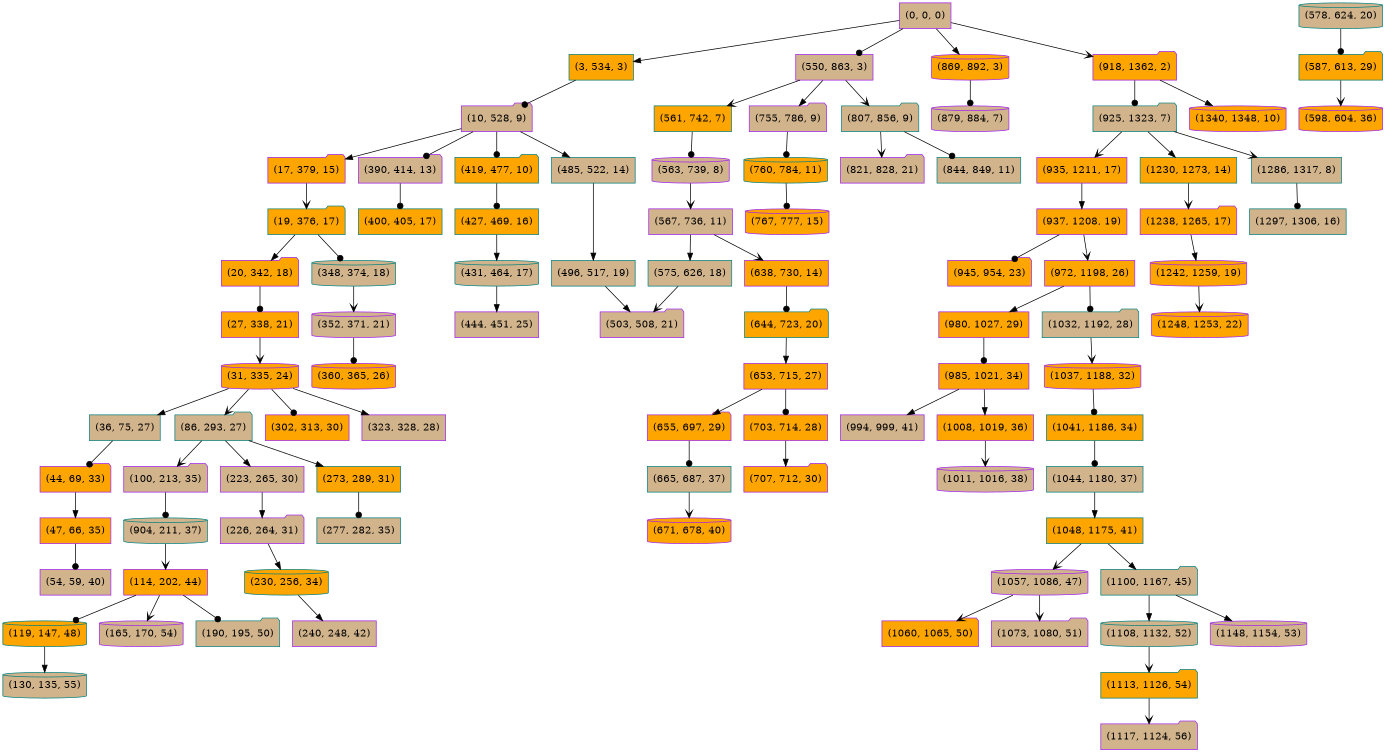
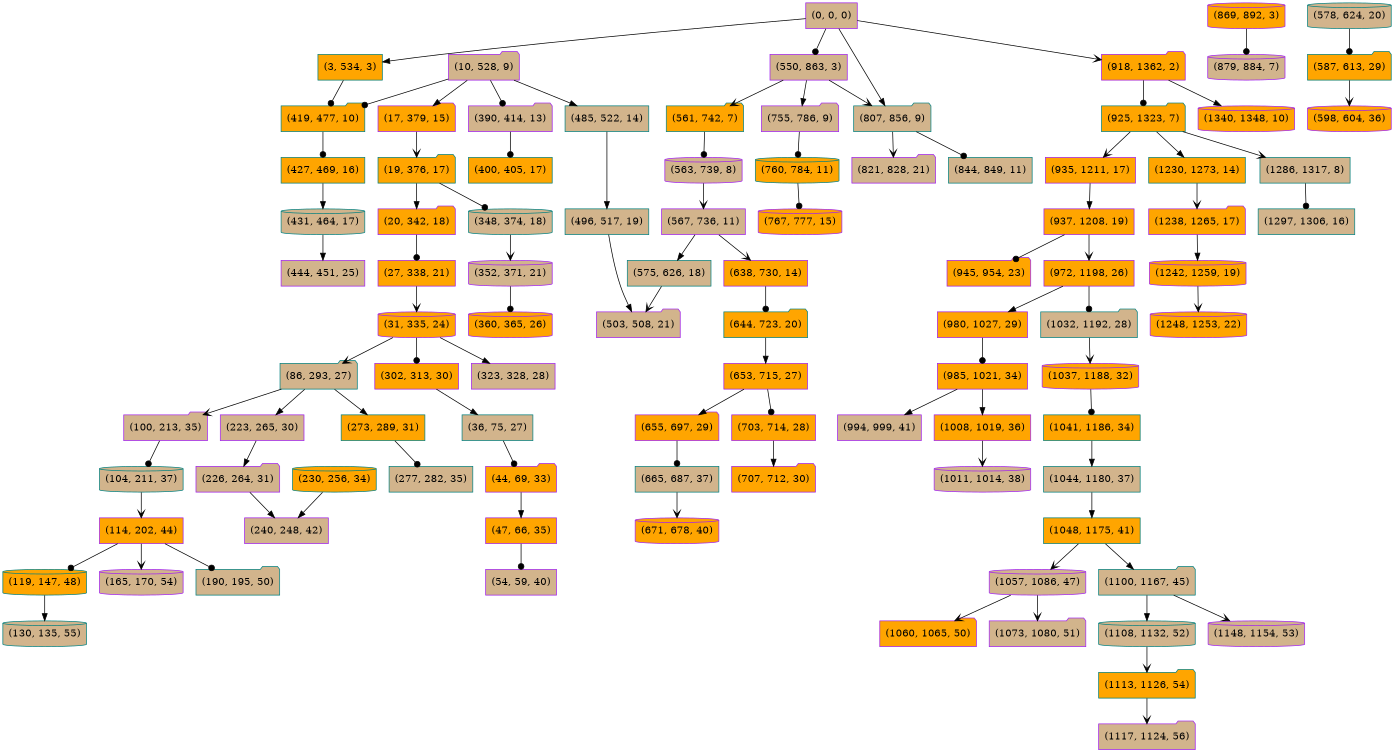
edge "(0, 0, 0)" -> "(869, 892, 3)": now "(0, 0, 0)" -> "(807, 856, 9)"
edge "(3, 534, 3)" -> "(10, 528, 9)": now "(3, 534, 3)" -> "(419, 477, 10)"
node "(561, 742, 7)": shape box -> folder
node "(925, 1323, 7)": fillcolor tan -> orange
edge "(31, 335, 24)" -> "(36, 75, 27)": now "(302, 313, 30)" -> "(36, 75, 27)"
edge "(1041, 1186, 34)" -> "(1044, 1180, 37)": arrowhead dot -> normal
node "(1011, 1016, 38)": label "(1011, 1016, 38)" -> "(1011, 1014, 38)"
node "(904, 211, 37)": label "(904, 211, 37)" -> "(104, 211, 37)"
edge "(226, 264, 31)" -> "(230, 256, 34)": now "(226, 264, 31)" -> "(240, 248, 42)"
edge "(1100, 1167, 45)" -> "(1148, 1154, 53)": arrowhead normal -> vee
